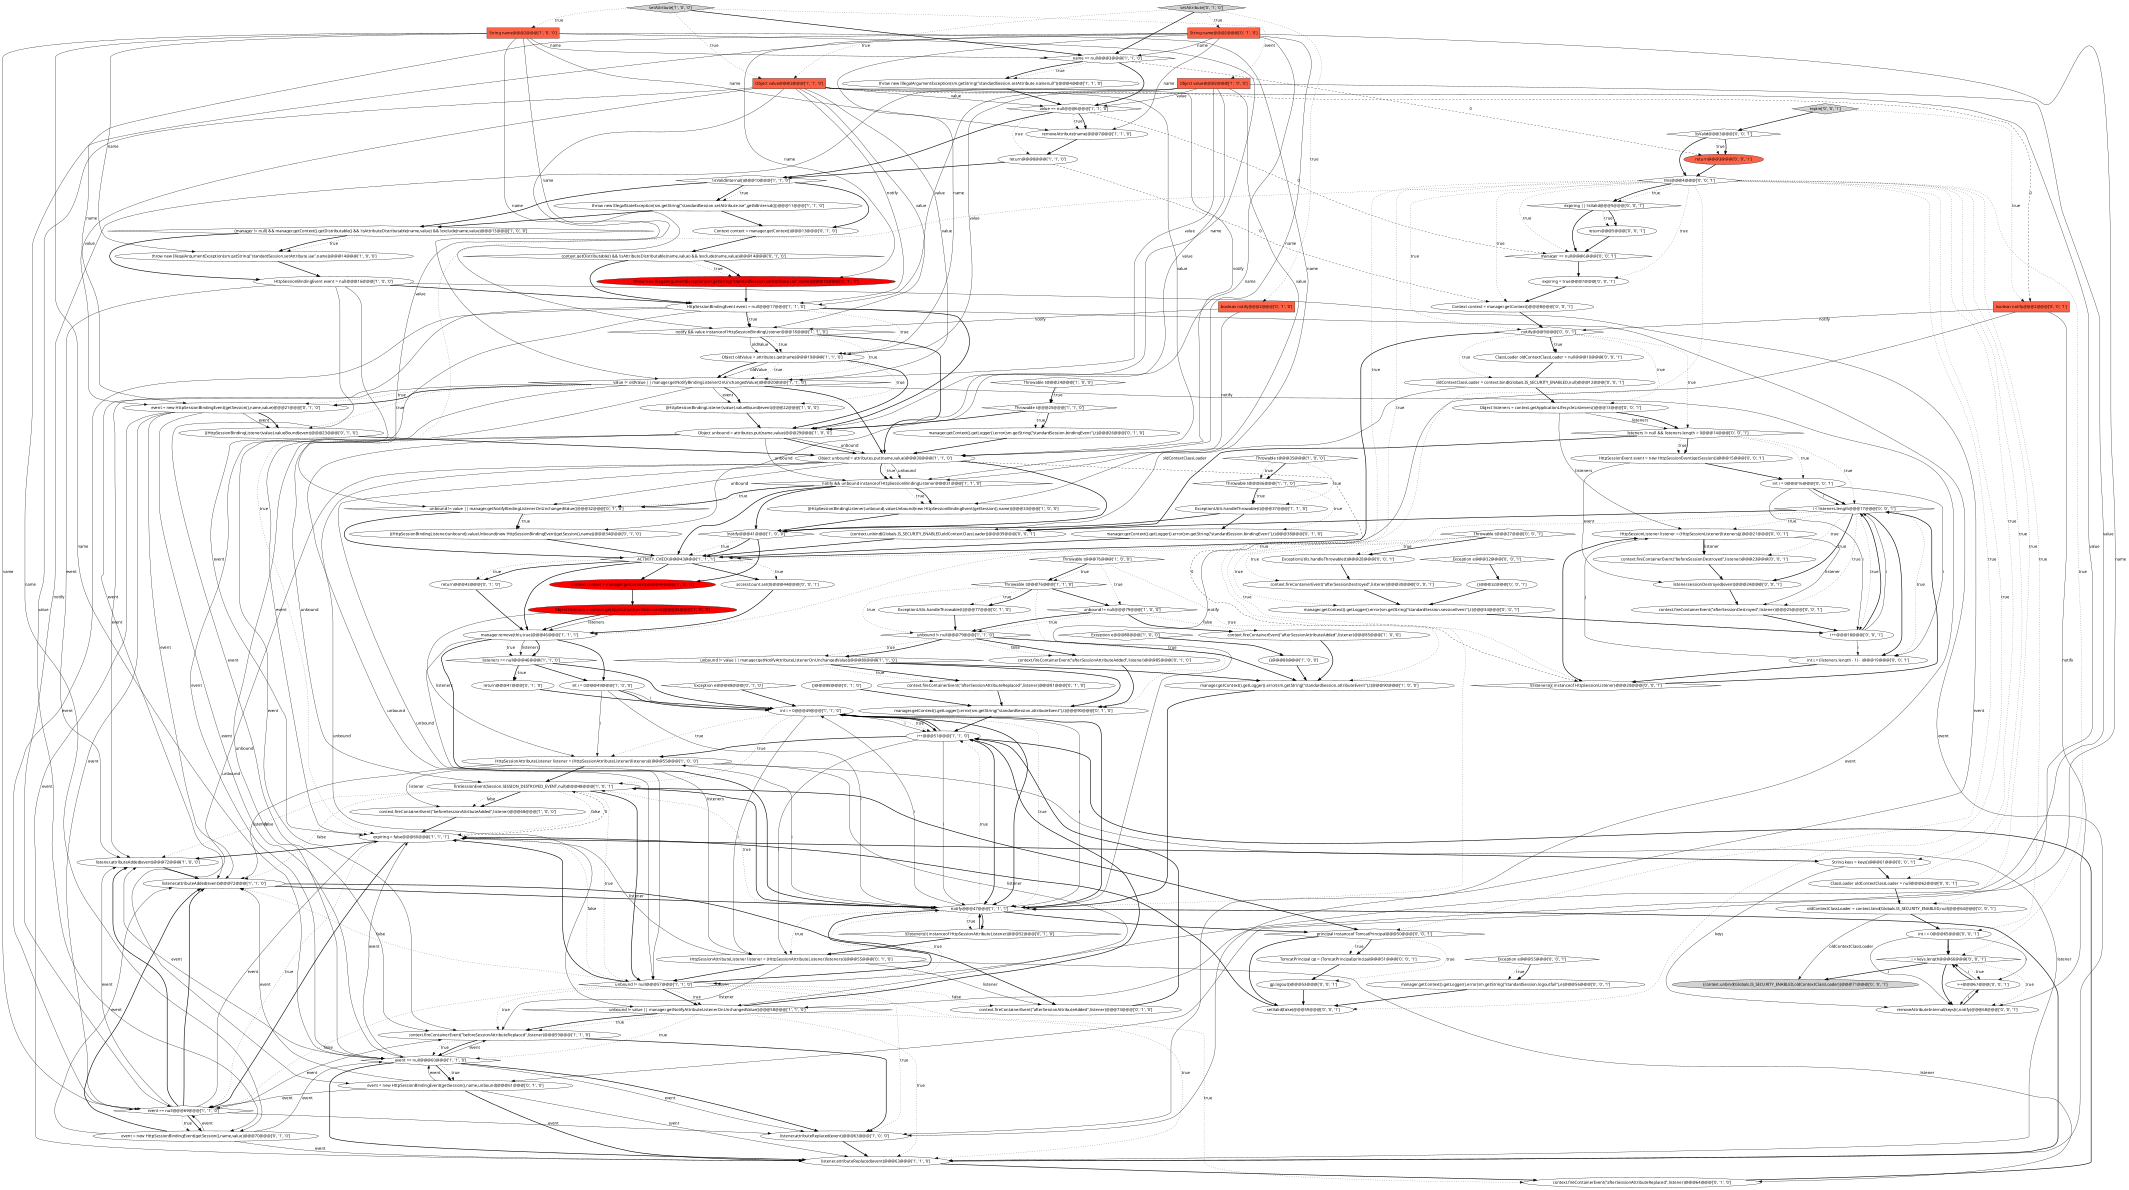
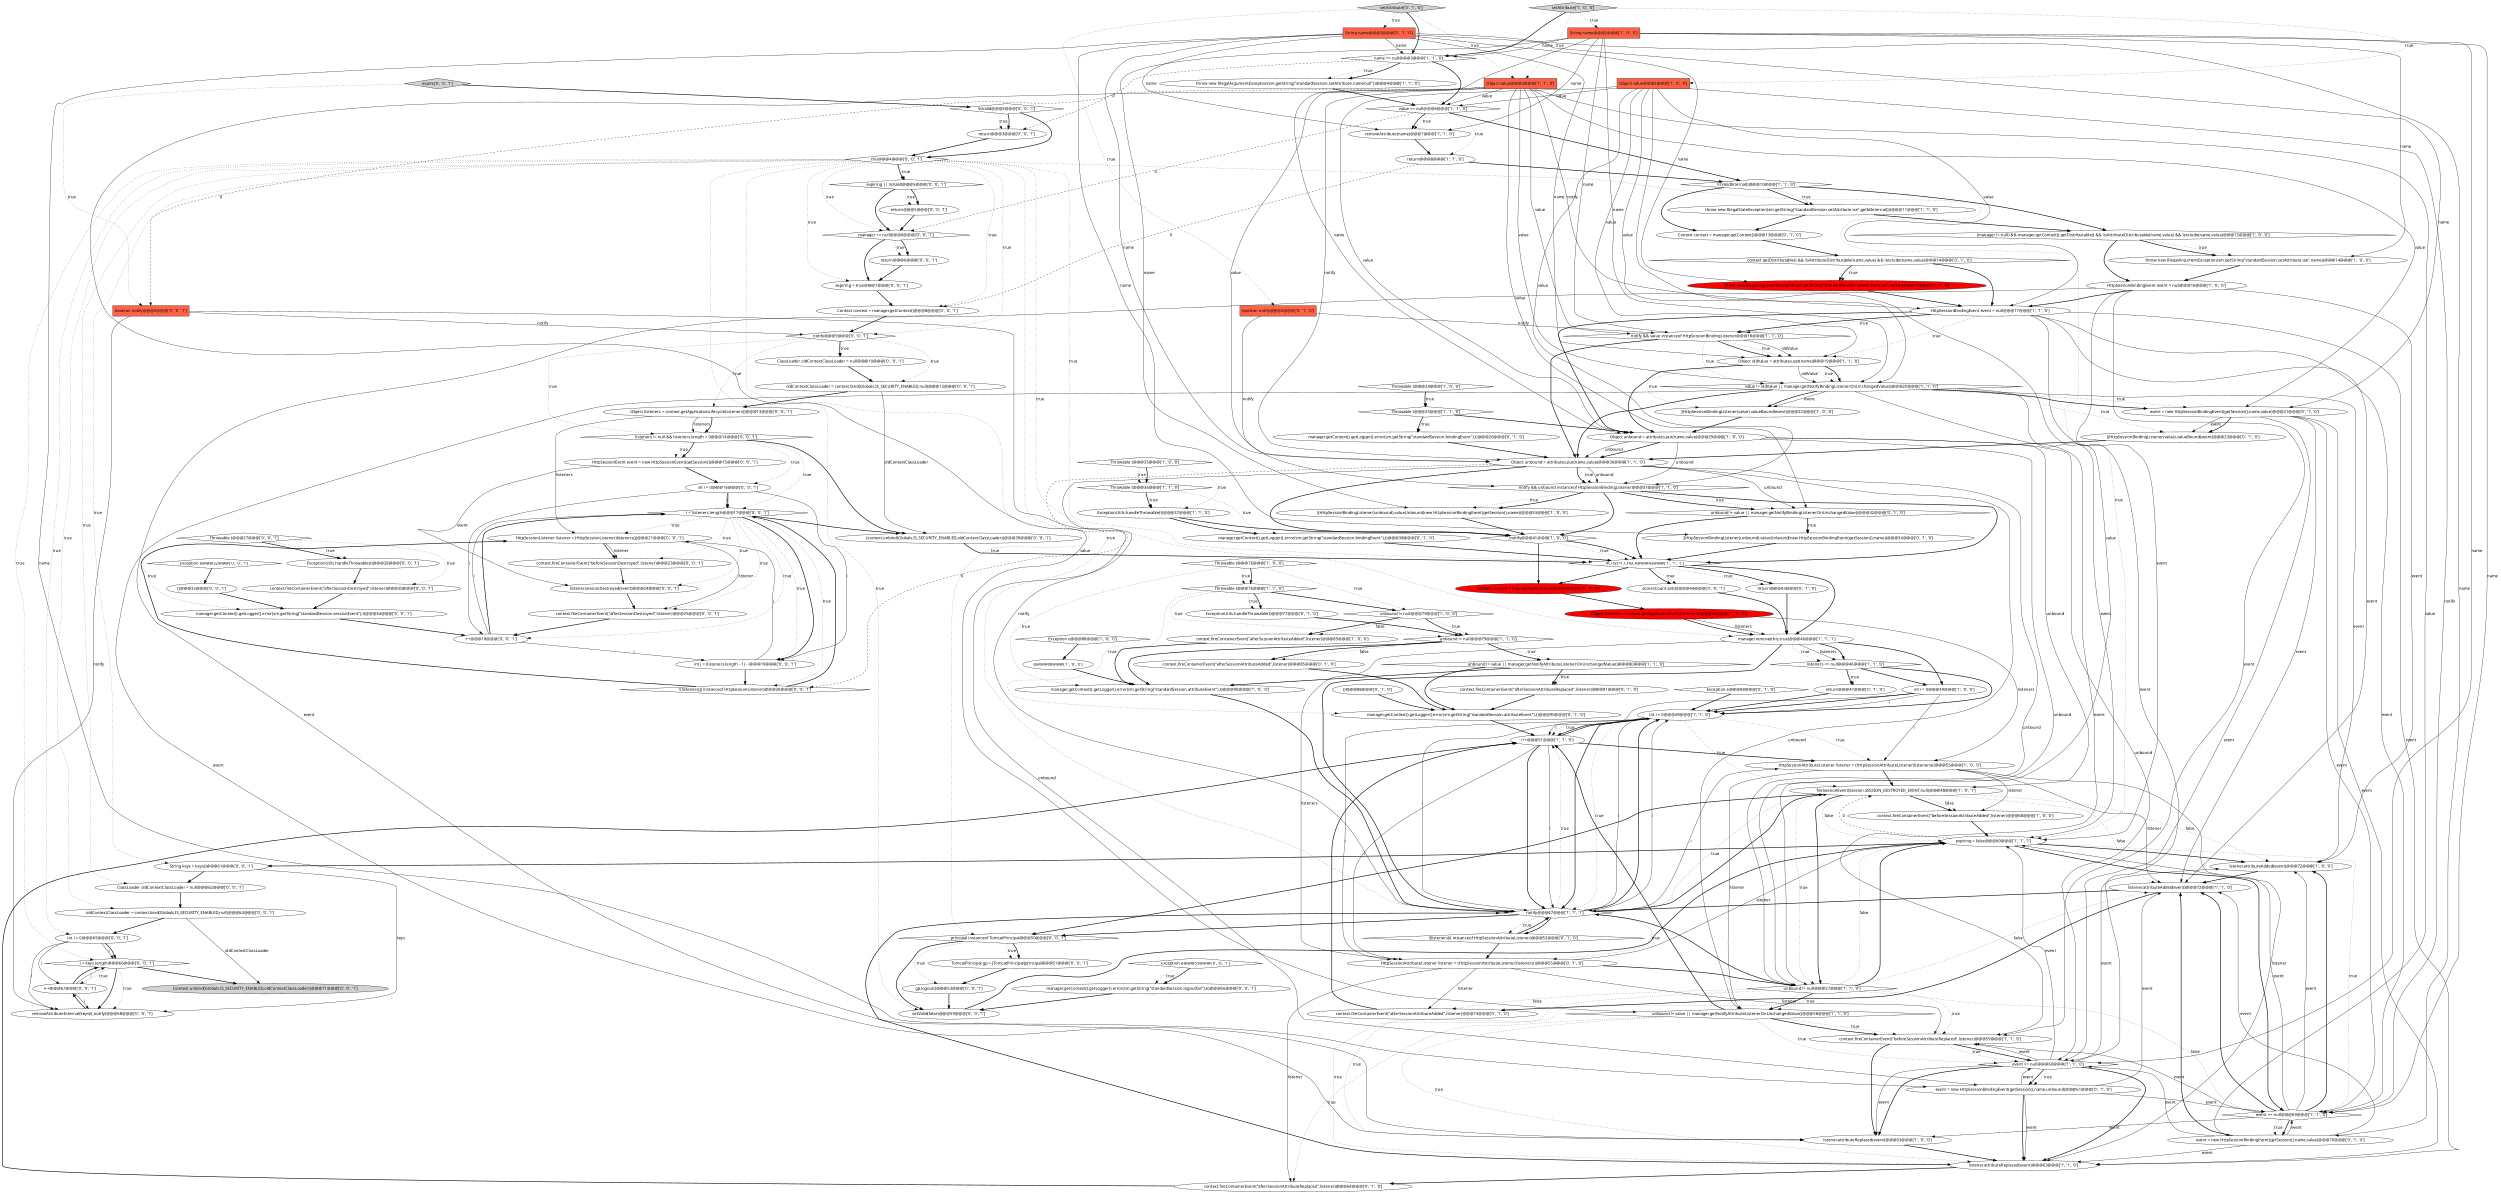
edge "setAttribute['1', '0', '0']" -> "Object value@@@2@@@['1', '0', '0']": label "event" -> "true"
node "return@@@3@@@['0', '0', '1']": fillcolor tomato -> white
node "return@@@6@@@['0', '0', '1']": added
edge "notify@@@9@@@['0', '0', '1']" -> "ACTIVITY_CHECK@@@43@@@['1', '1', '1']": removed
edge "i < listeners.length@@@17@@@['0', '0', '1']" -> "listener.sessionDestroyed(event)@@@24@@@['0', '0', '1']": style bold -> dotted
edge "notify@@@47@@@['1', '1', '1']" -> "unbound != null@@@57@@@['1', '1', '0']": removed, label "true"
